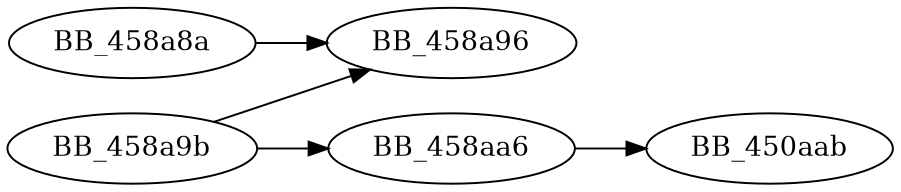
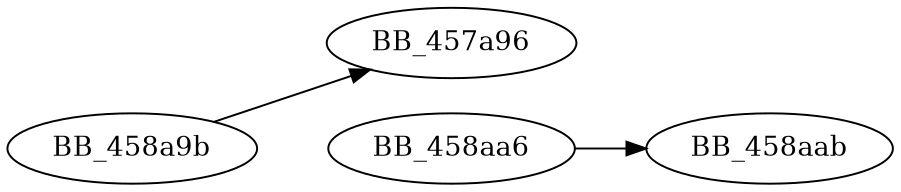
node "BB_458a8a": removed
node "BB_458a96": label "BB_458a96" -> "BB_457a96"
edge "BB_458a9b" -> "BB_458aa6": removed
node "BB_450aab": label "BB_450aab" -> "BB_458aab"
